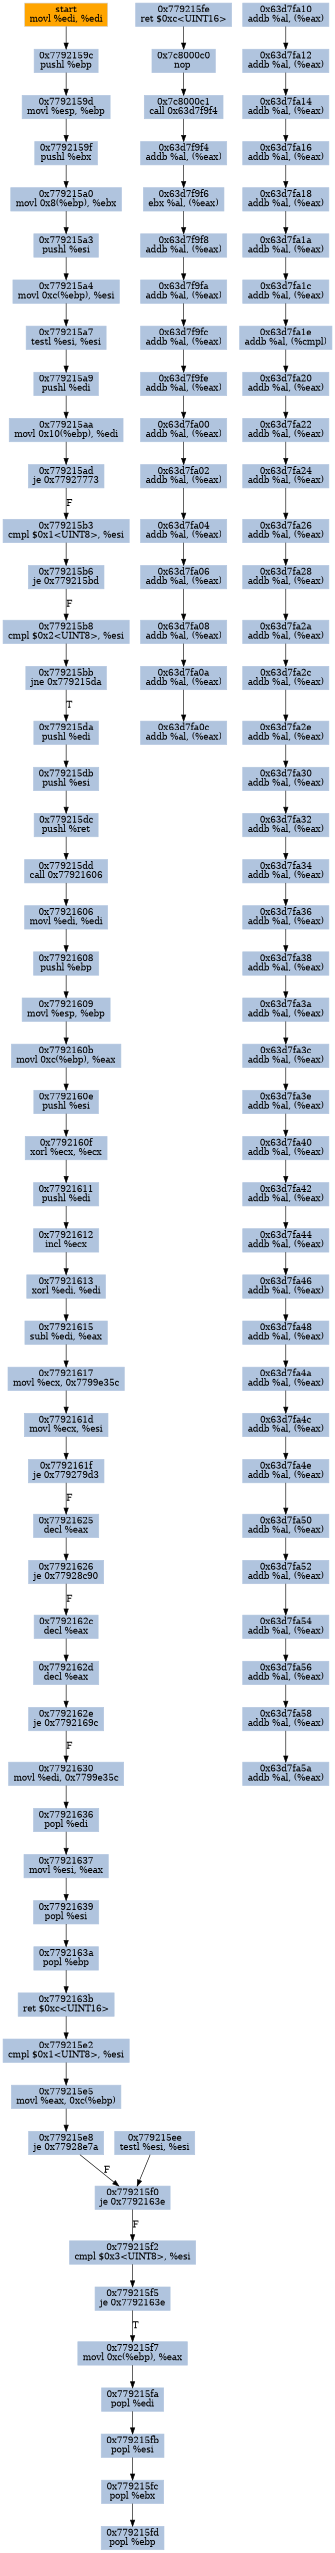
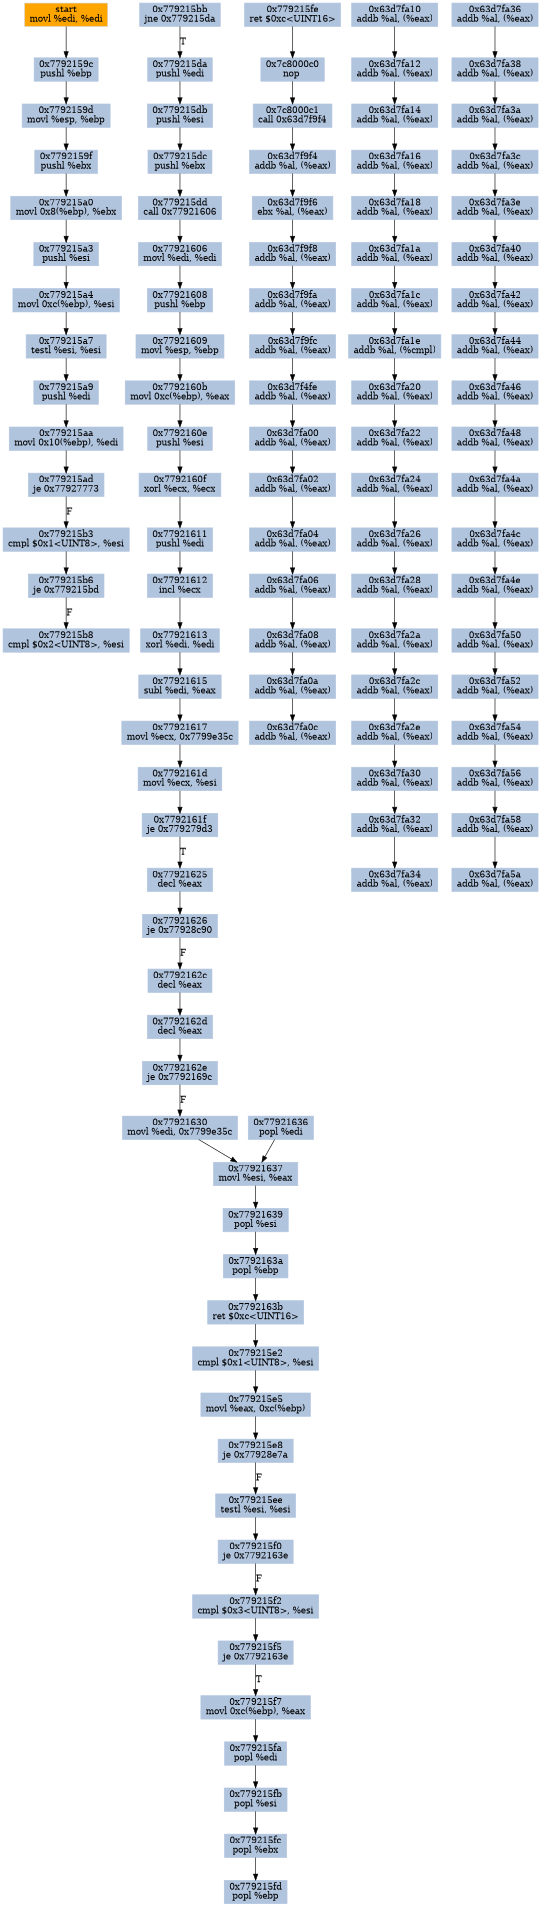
node "0x63d7f9fe addb %al, (%eax)": label "0x63d7f9fe addb %al, (%eax)" -> "0x63d7f4fe addb %al, (%eax)"
edge "0x779215b8 cmpl $0x2<UINT8>, %esi" -> "0x779215bb jne 0x779215da": removed
node "0x779215dc pushl %ret": label "0x779215dc pushl %ret" -> "0x779215dc pushl %ebx"
edge "0x63d7fa34 addb %al, (%eax)" -> "0x63d7fa36 addb %al, (%eax)": removed
edge "0x7792161f je 0x779279d3" -> "0x77921625 decl %eax": label "F" -> "T"
edge "0x77921630 movl %edi, 0x7799e35c" -> "0x77921636 popl %edi": now "0x77921630 movl %edi, 0x7799e35c" -> "0x77921637 movl %esi, %eax"
edge "0x779215e8 je 0x77928e7a" -> "0x779215f0 je 0x7792163e": now "0x779215e8 je 0x77928e7a" -> "0x779215ee testl %esi, %esi"
